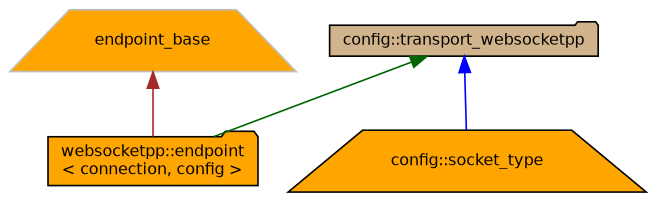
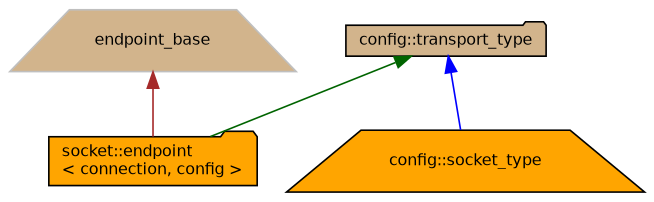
node "endpoint_base": fillcolor orange -> tan
node "config::transport_websocketpp": label "config::transport_websocketpp" -> "config::transport_type"
node "websocketpp::endpoint < connection, config >": label "websocketpp::endpoint < connection, config >" -> "socket::endpoint < connection, config >"
